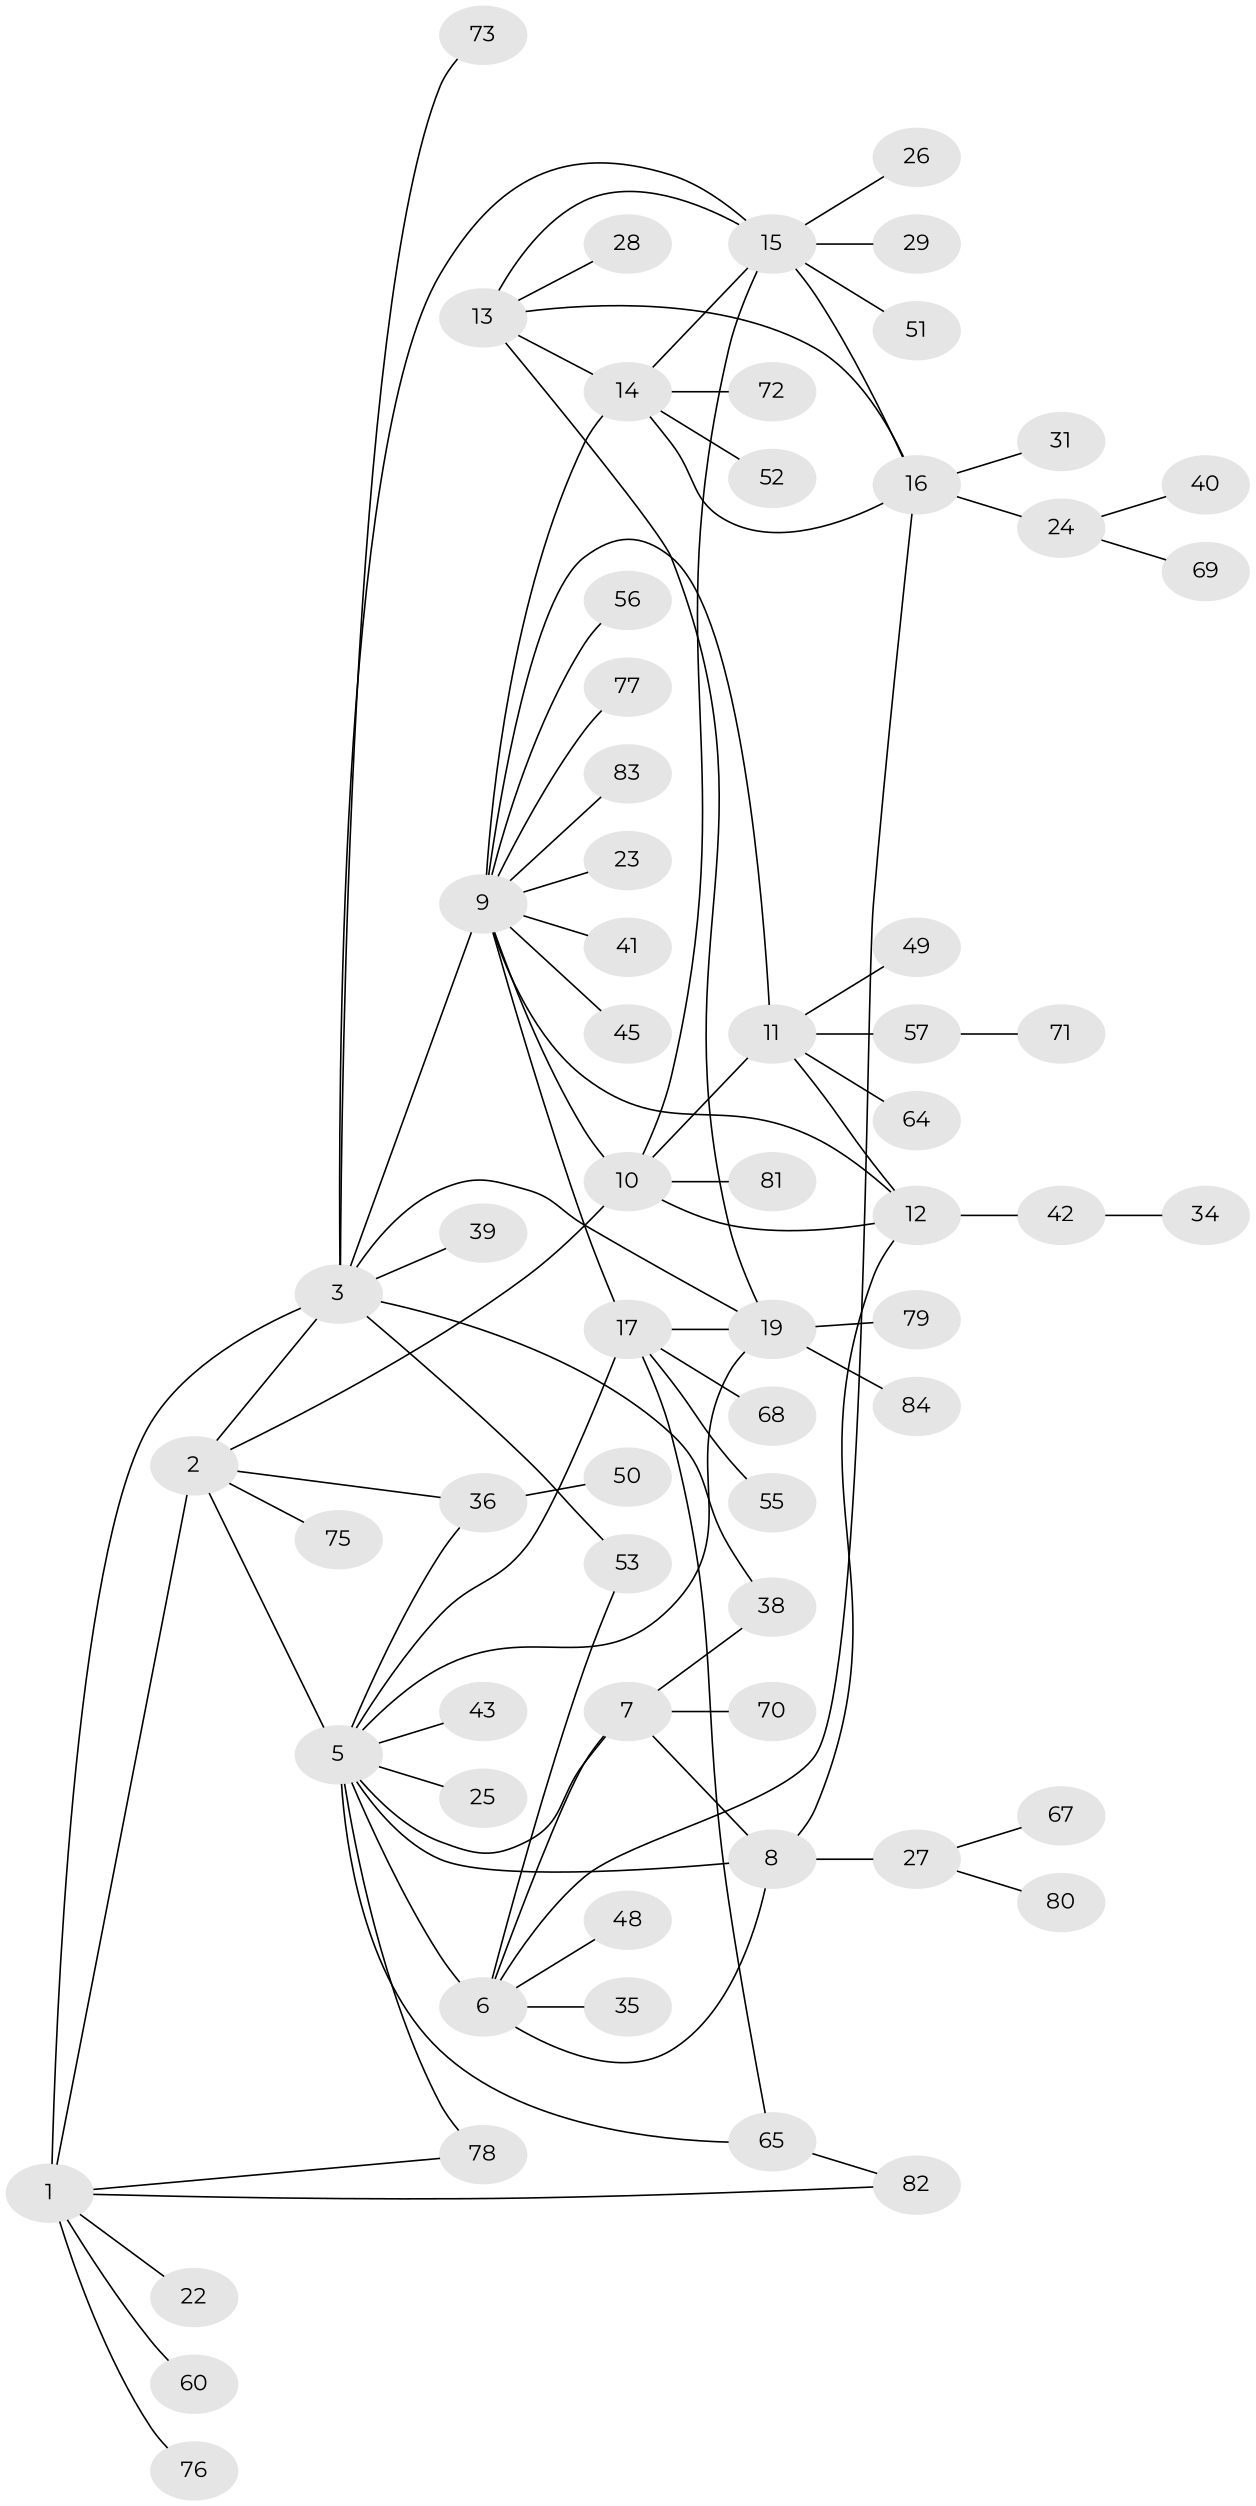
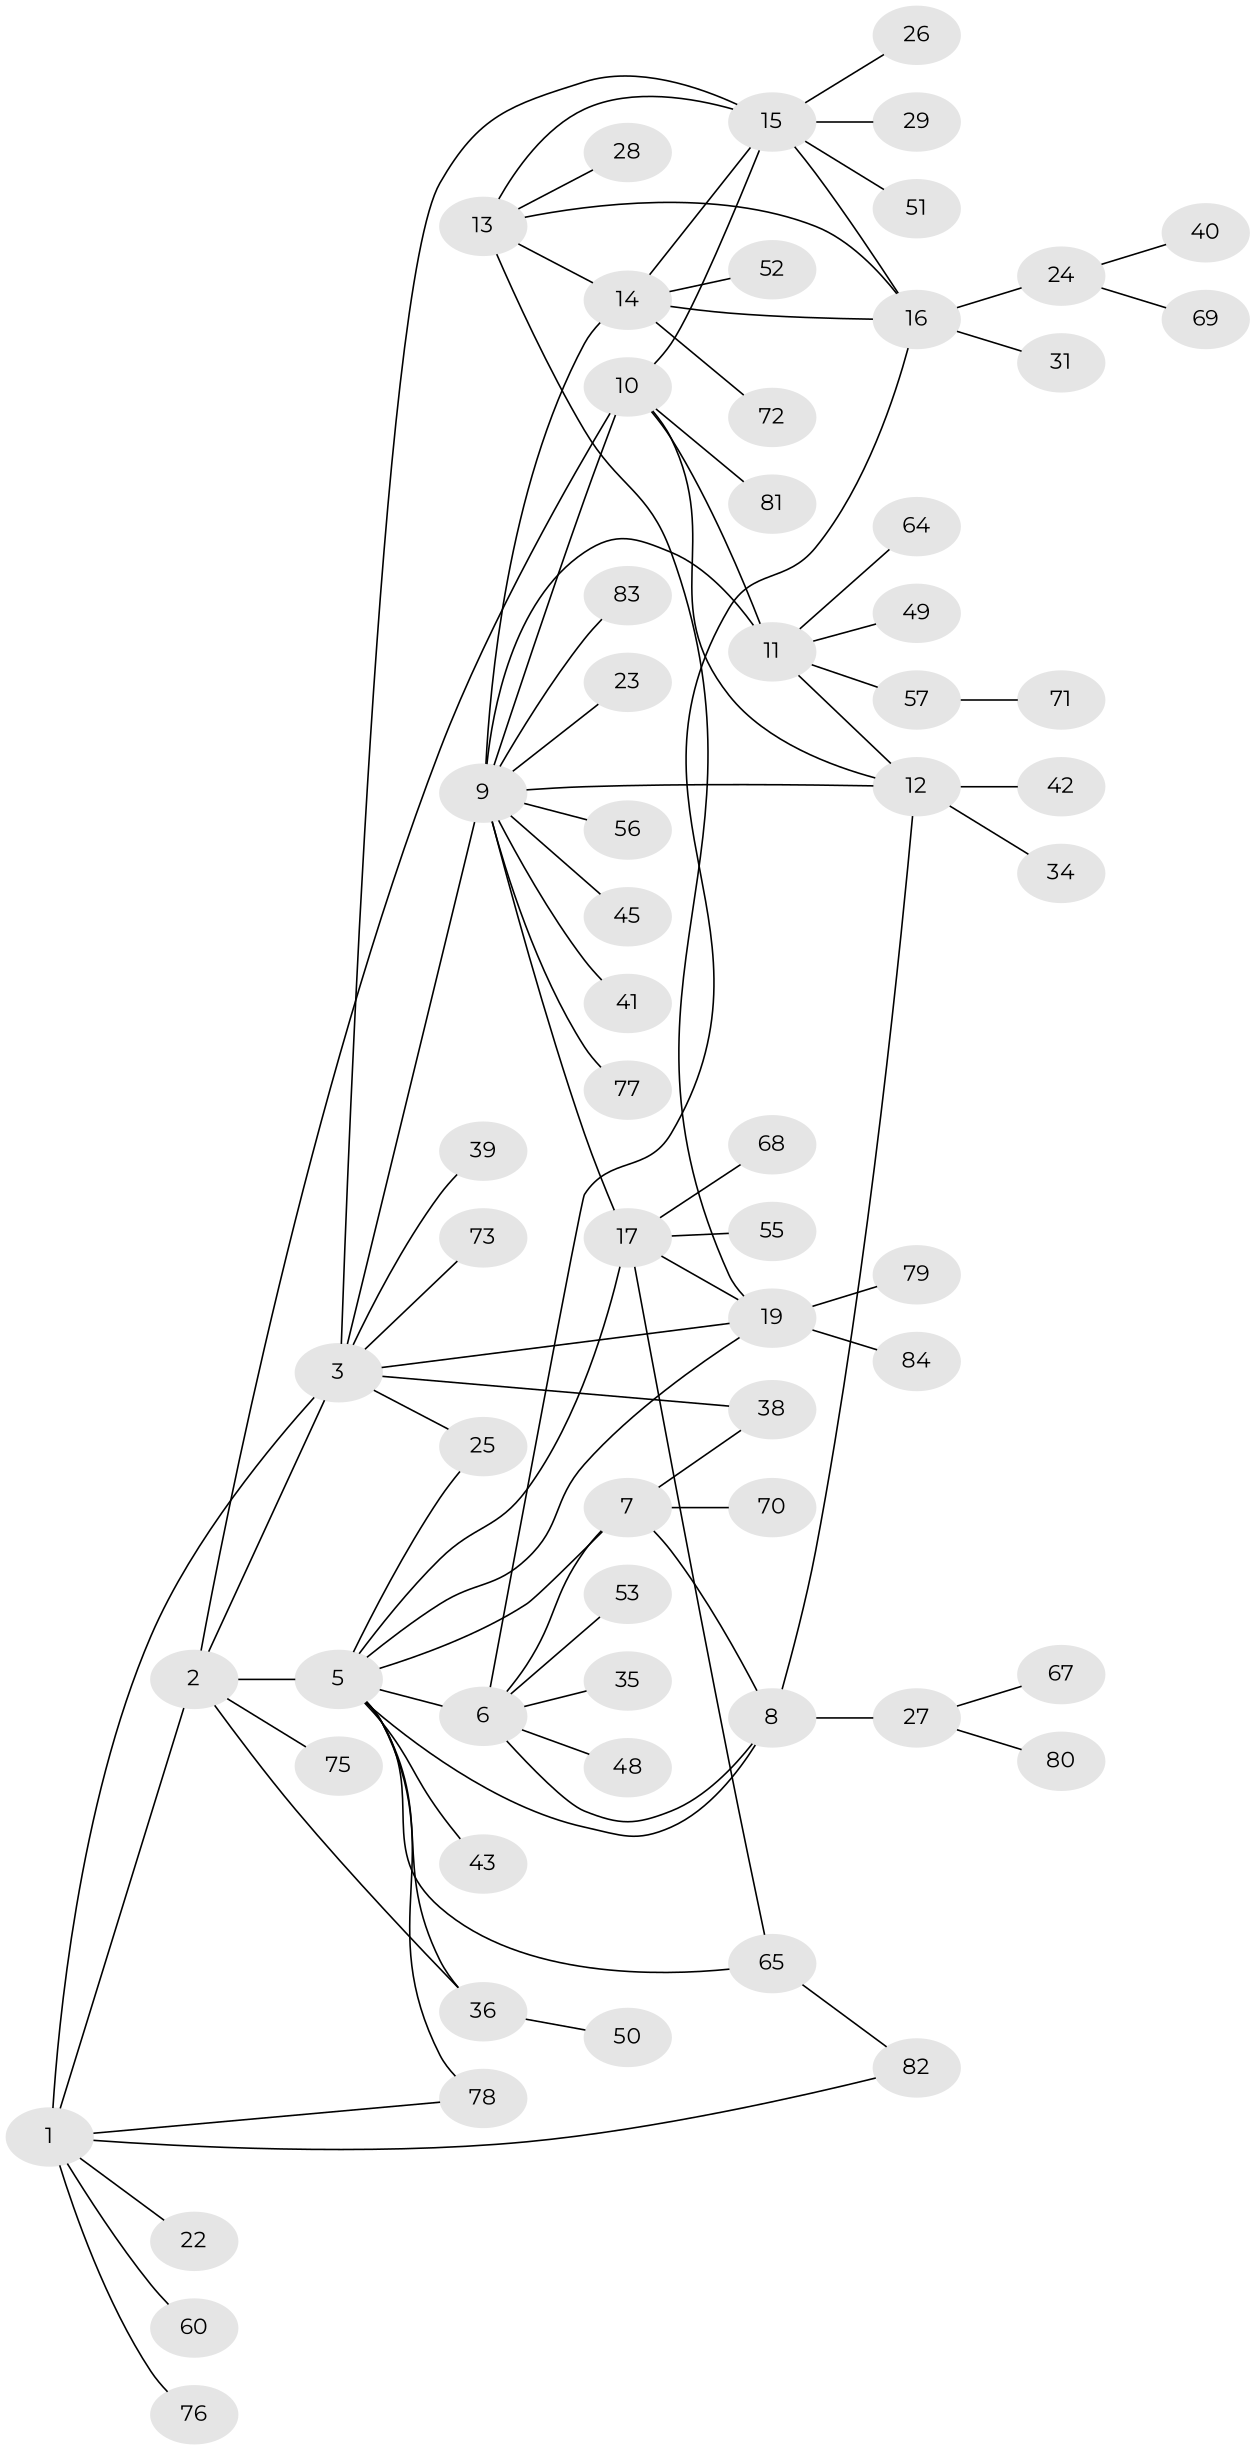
edge "42" -- "34": now "12" -- "34"
edge "3" -- "53": now "3" -- "25"
